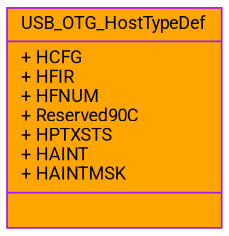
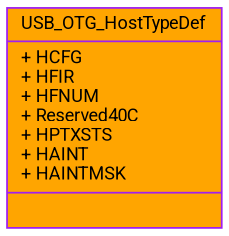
node "USB_OTG_HostTypeDef": text "+ Reserved90C" -> "+ Reserved40C"
